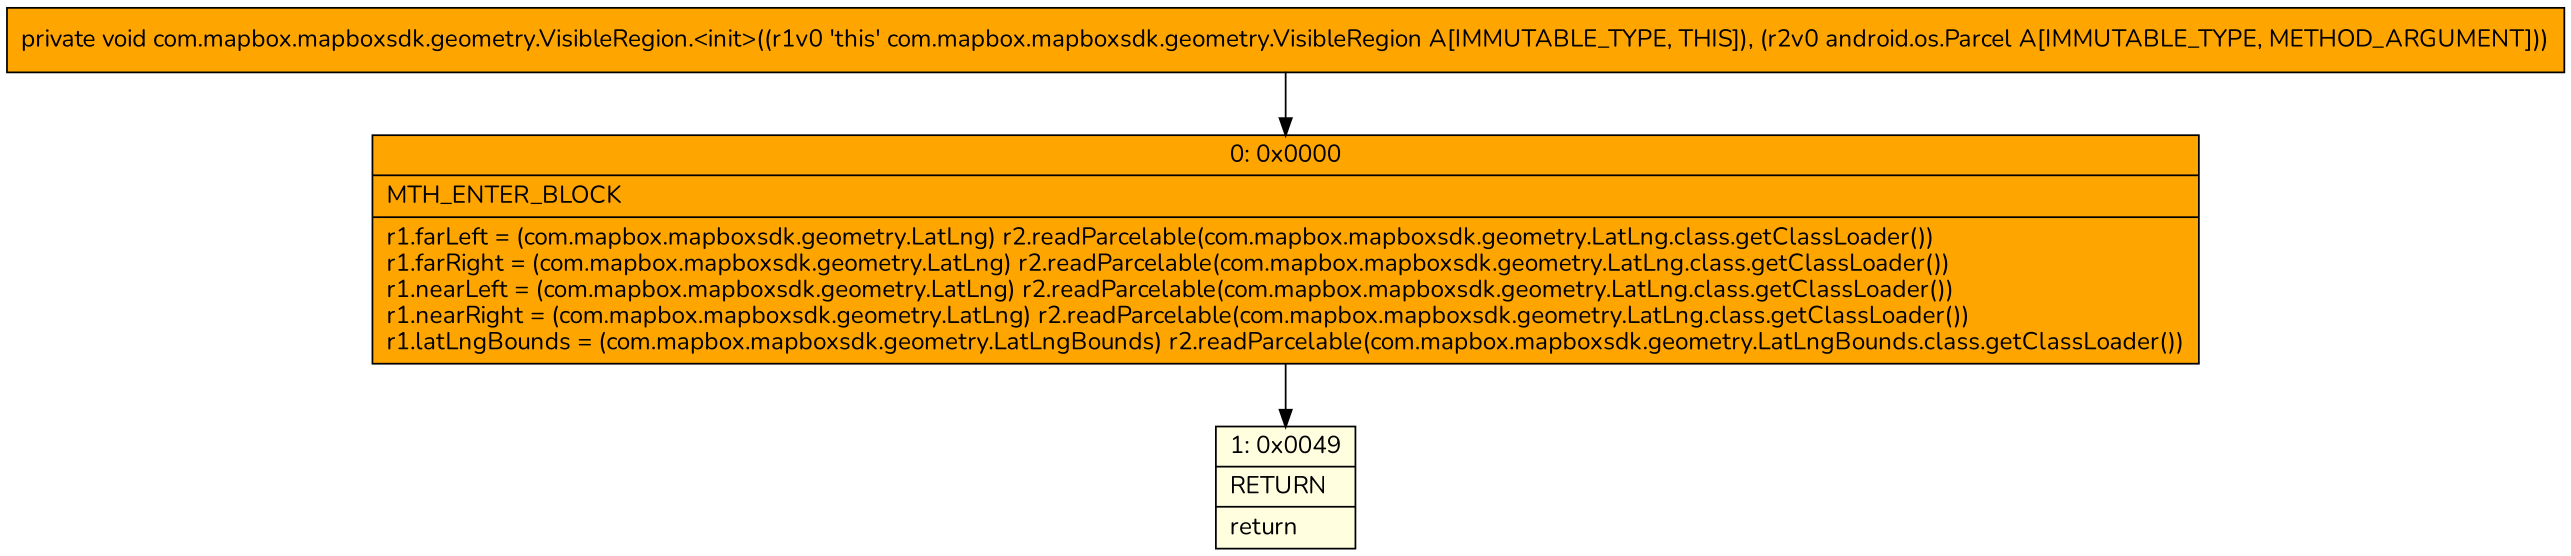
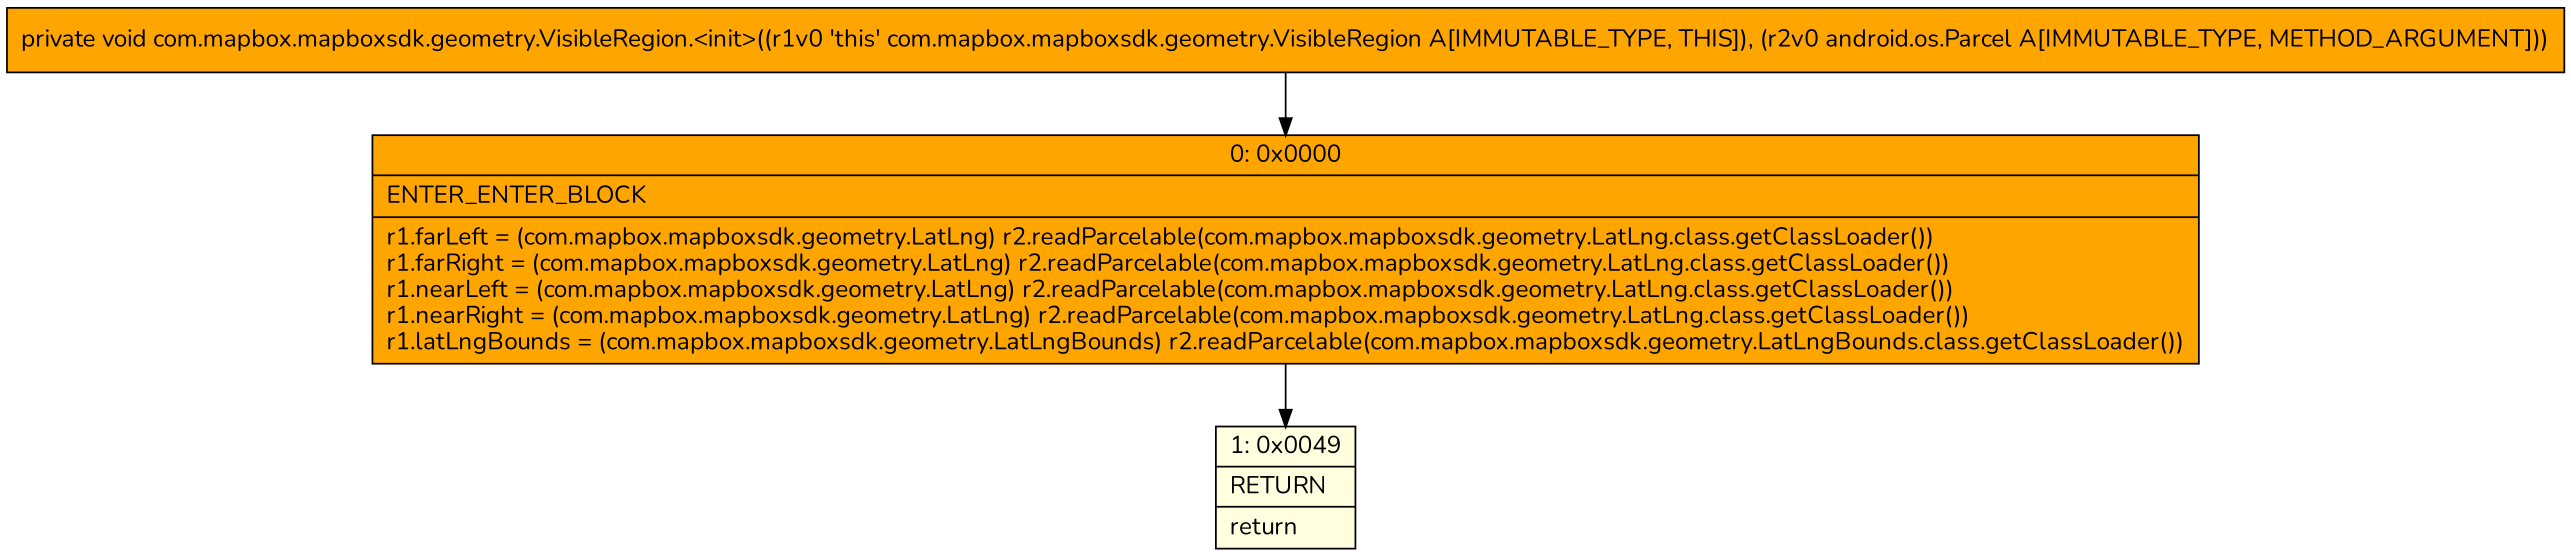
node "0: 0x0000": text "MTH_ENTER_BLOCK" -> "ENTER_ENTER_BLOCK"
